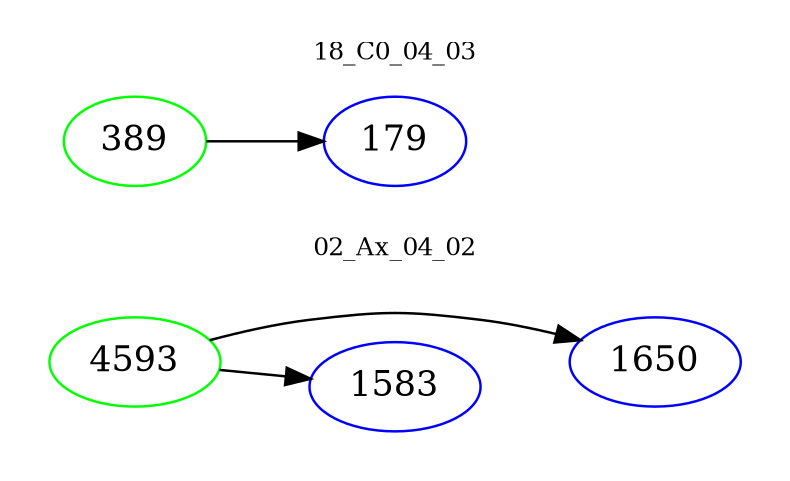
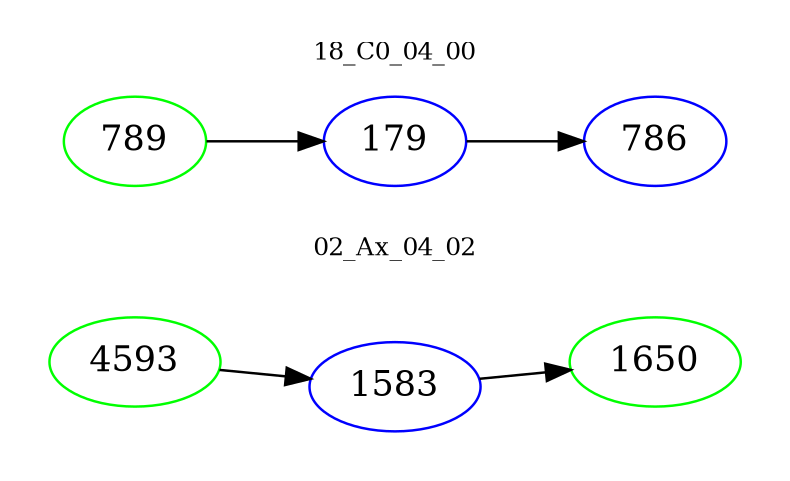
cluster "18_C0_04_03": label "18_C0_04_03" -> "18_C0_04_00"
node "389": label "389" -> "789"
node "786": added
edge "4593" -> "1650": now "1583" -> "1650"
node "1650": color blue -> green
